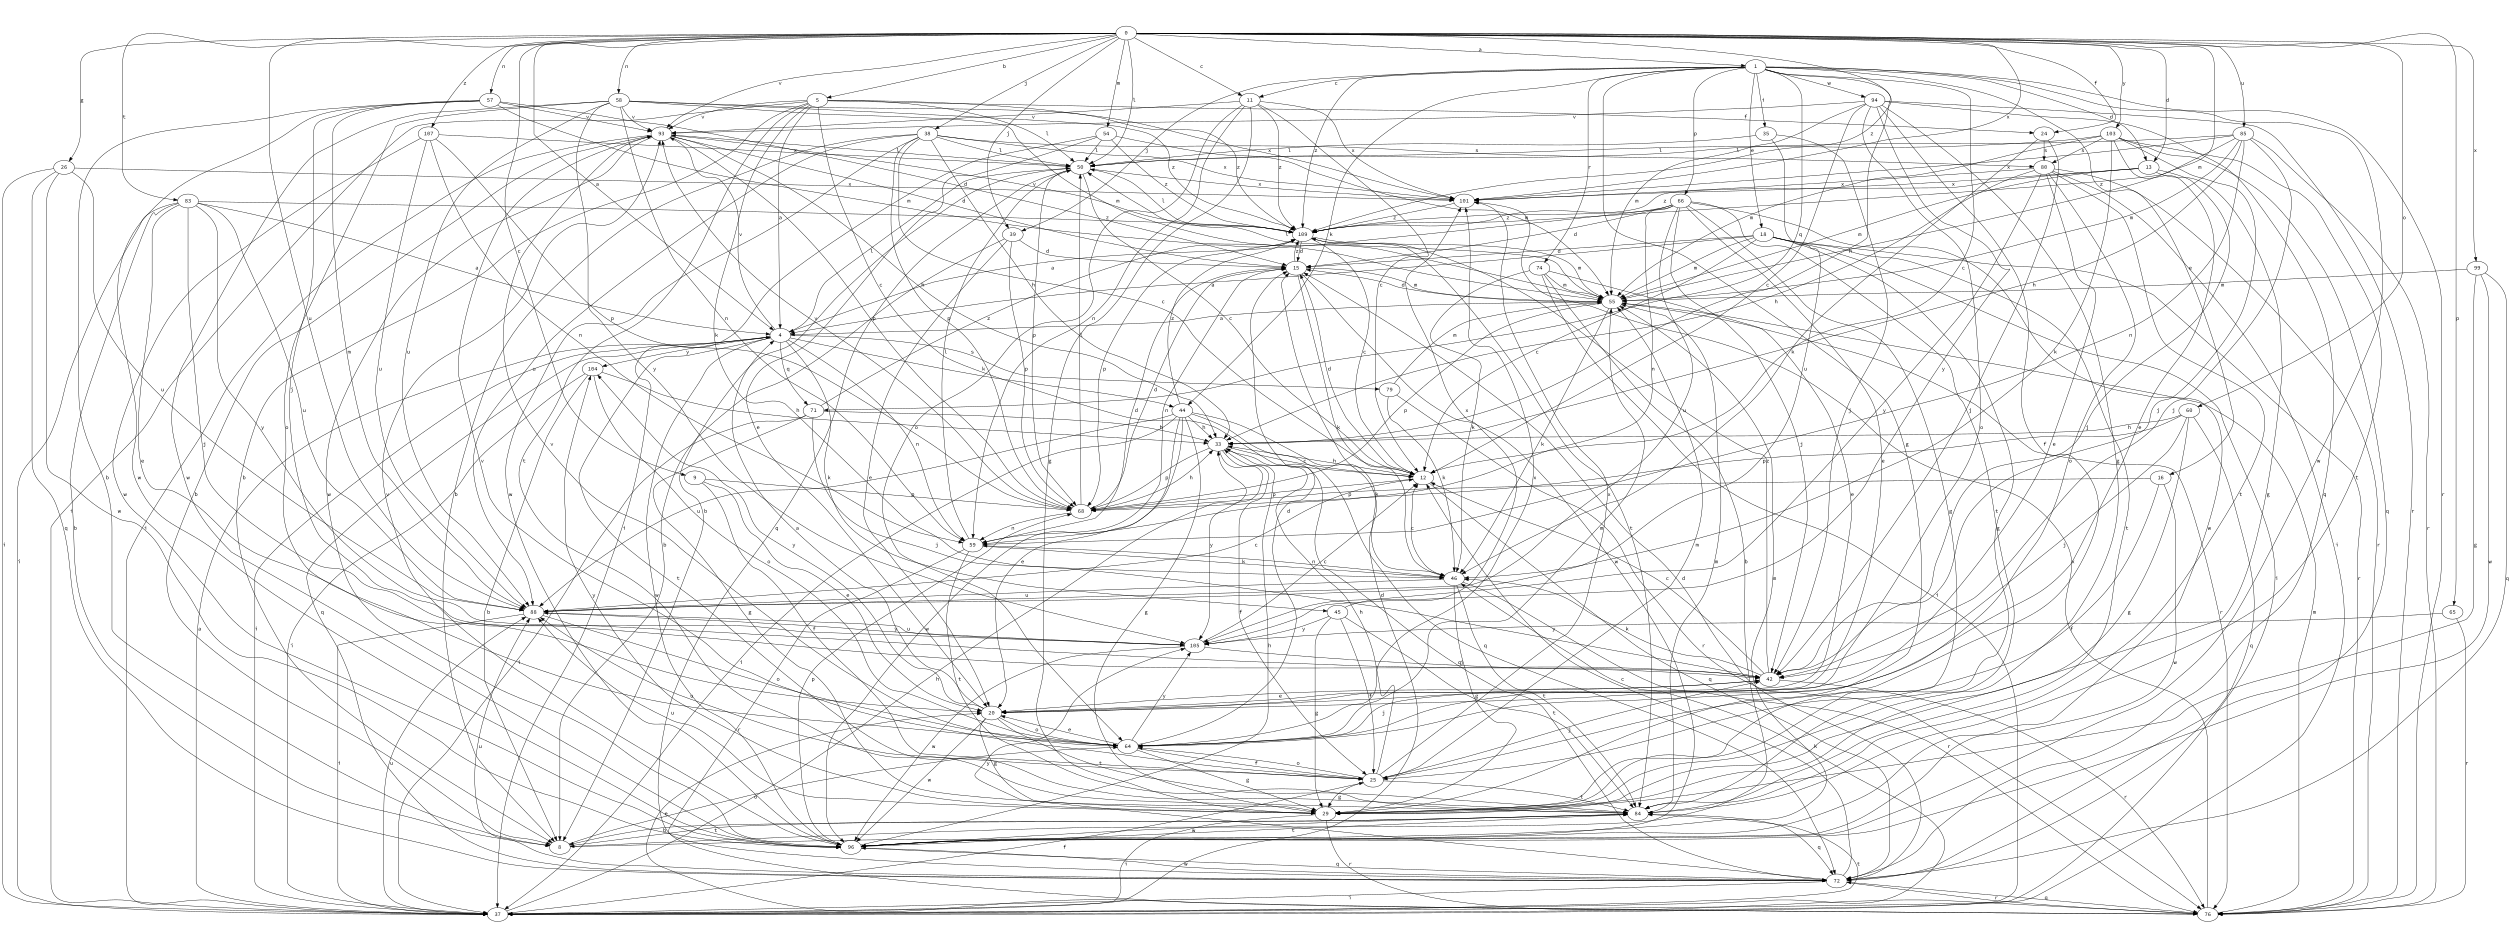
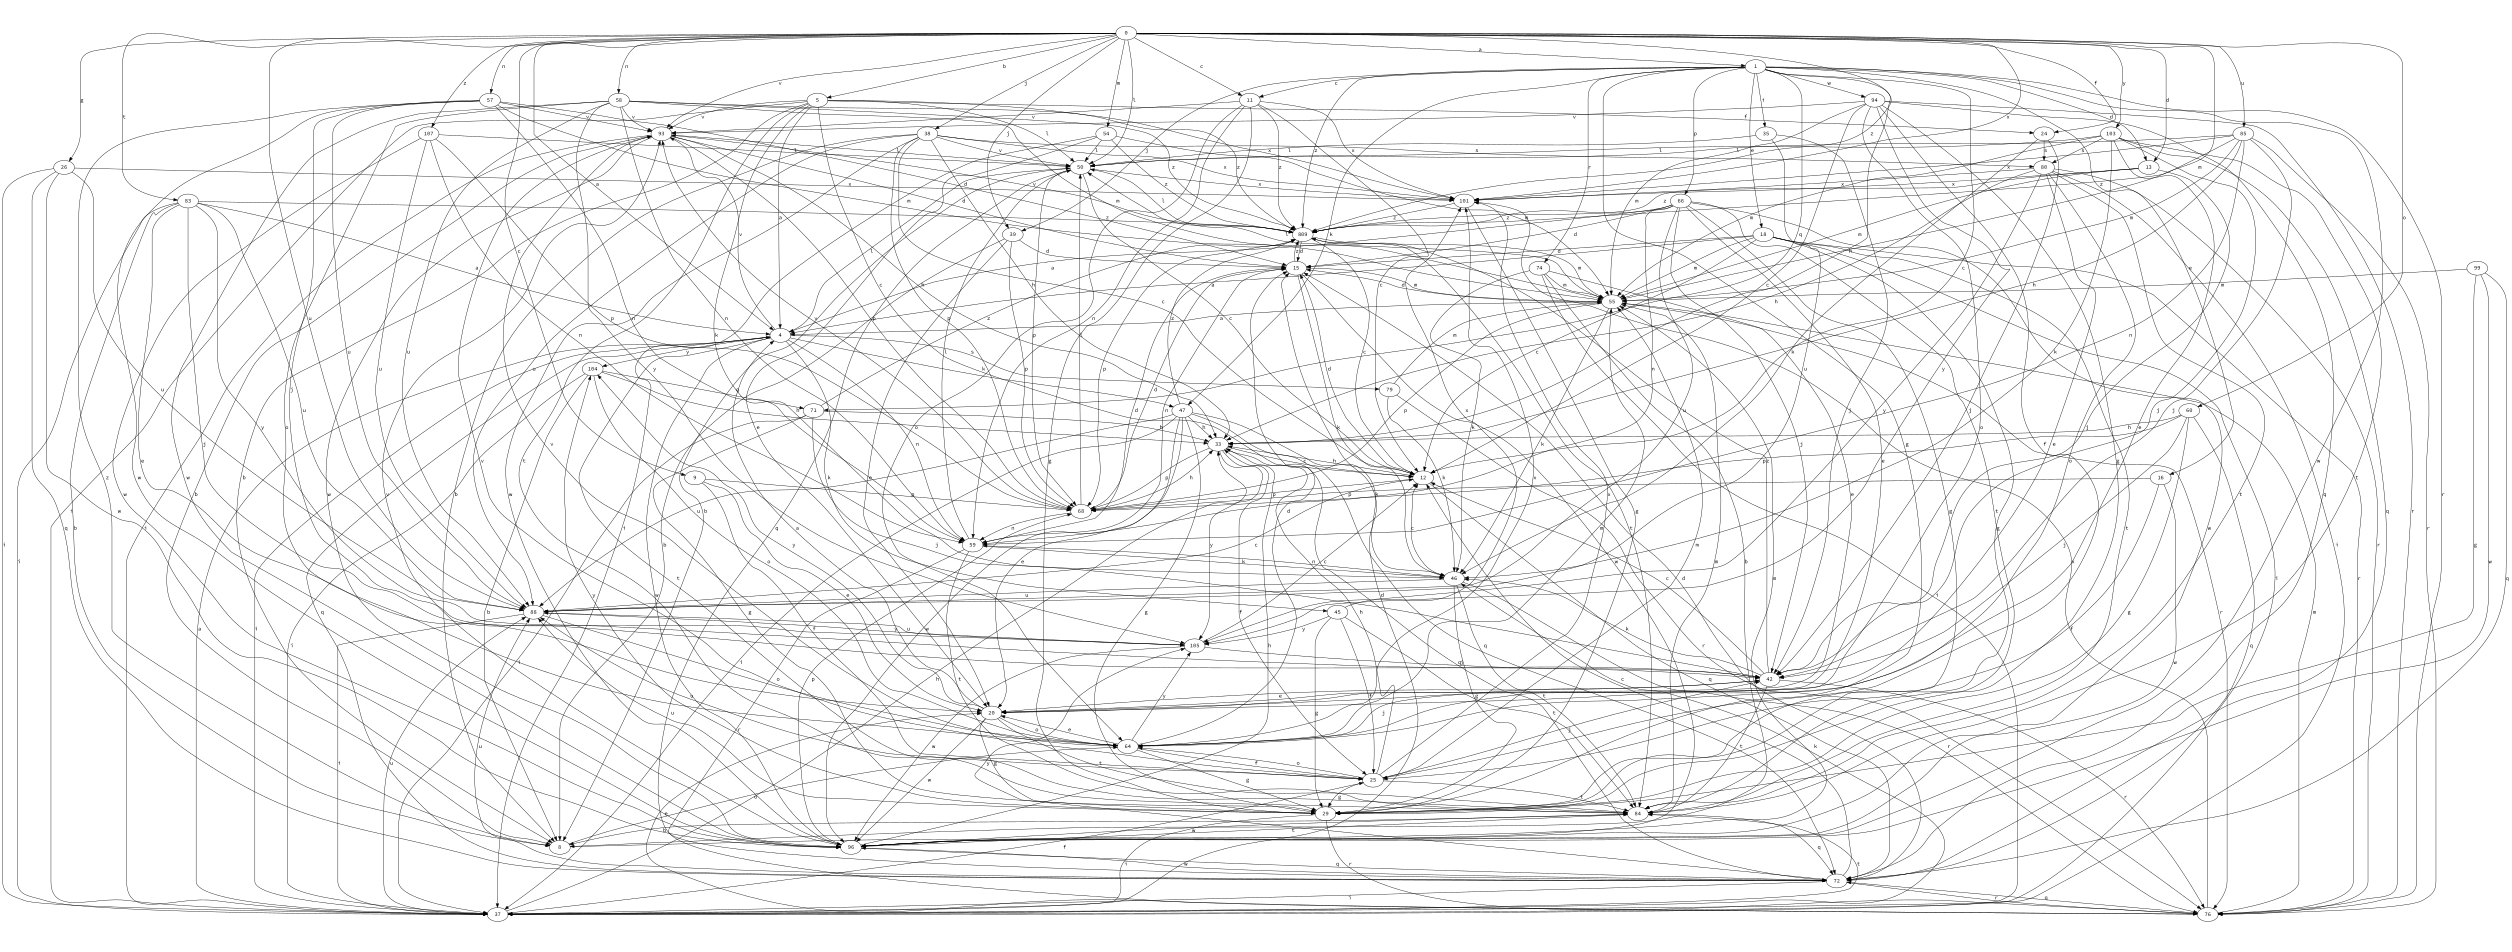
edge "0" -> "99": removed, label "x"
edge "107" -> "50": label "x" -> "l"
edge "38" -> "50": label "l" -> "v"
node "109": label "109" -> "809"
edge "57" -> "88": label "m" -> "u"
edge "57" -> "59": added, label "n"
edge "4" -> "71": now "104" -> "71"
node "44": label "44" -> "47"
edge "57" -> "8": label "b" -> "z"
node "65": removed
edge "13" -> "29": now "101" -> "29"
edge "8" -> "84": now "42" -> "84"
